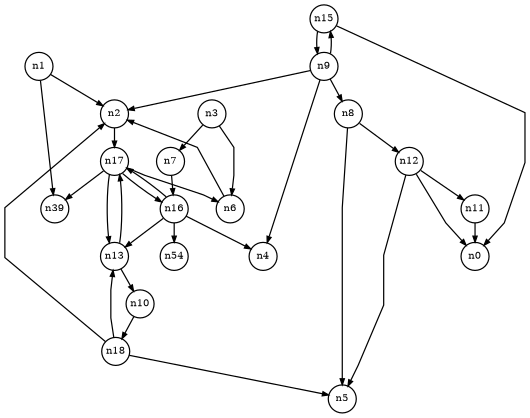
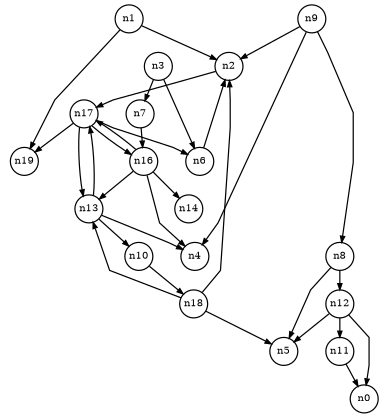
node "n15": removed
node "n39": label "n39" -> "n19"
edge "n13" -> "n4": added
node "n54": label "n54" -> "n14"
